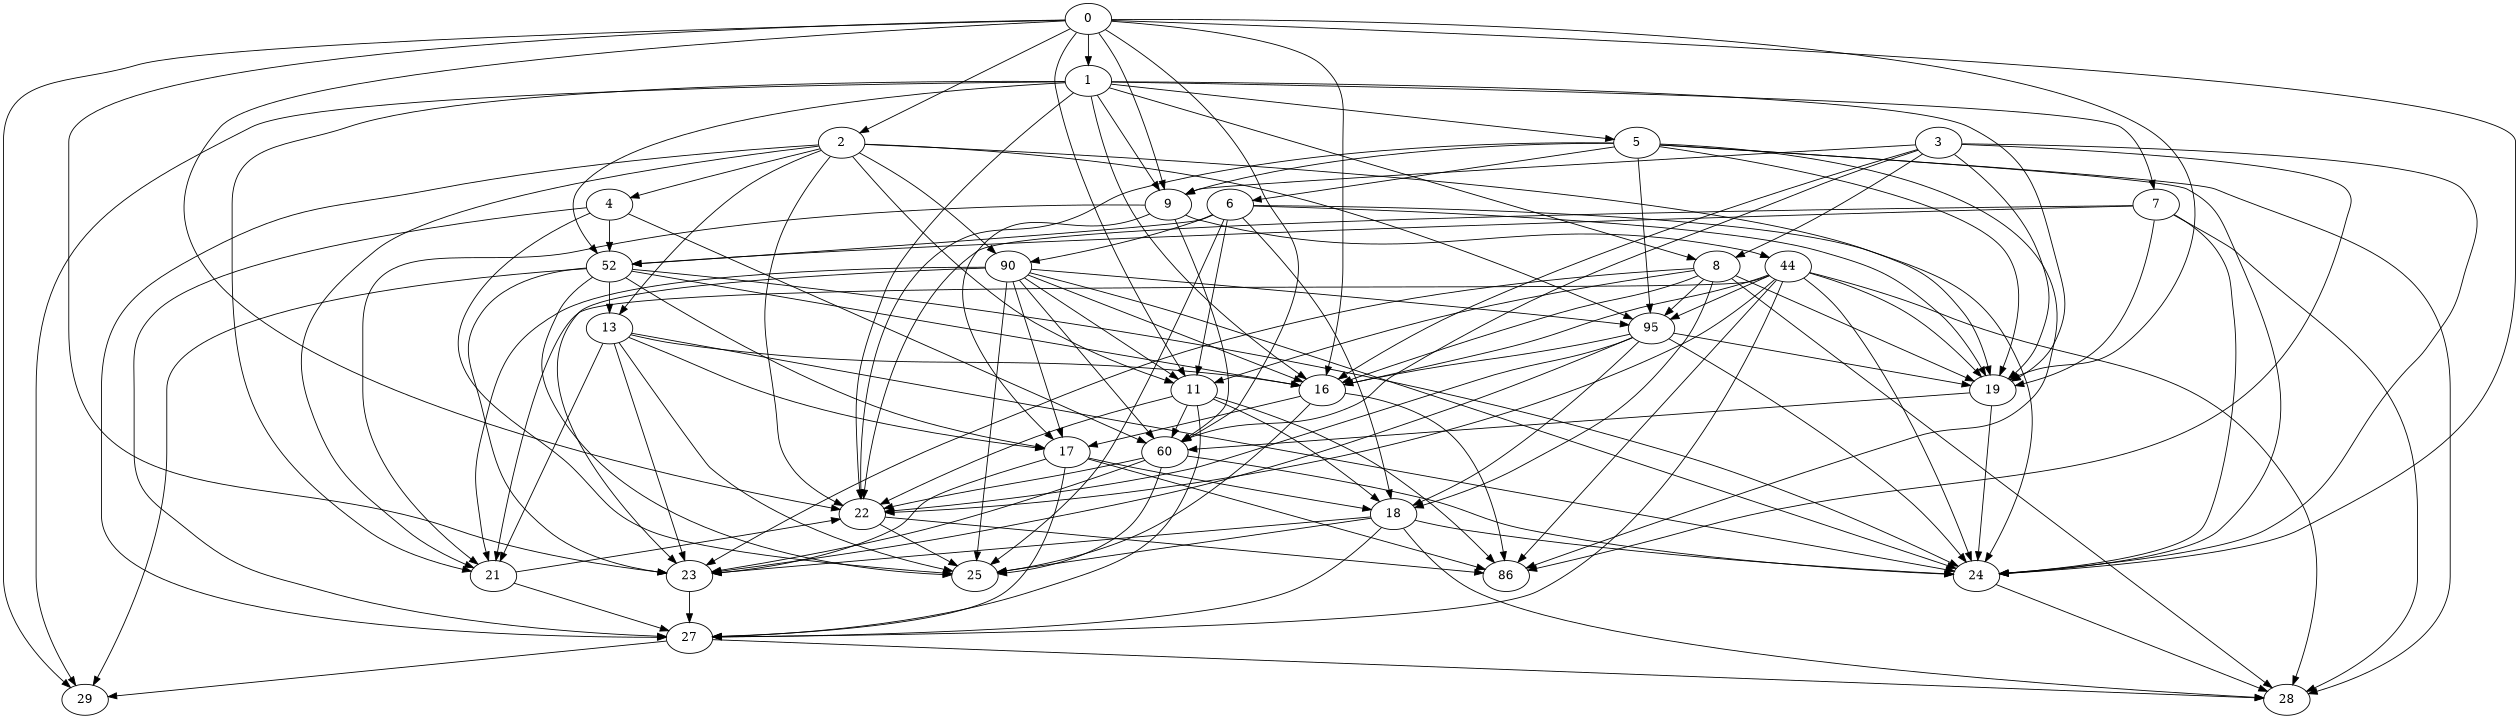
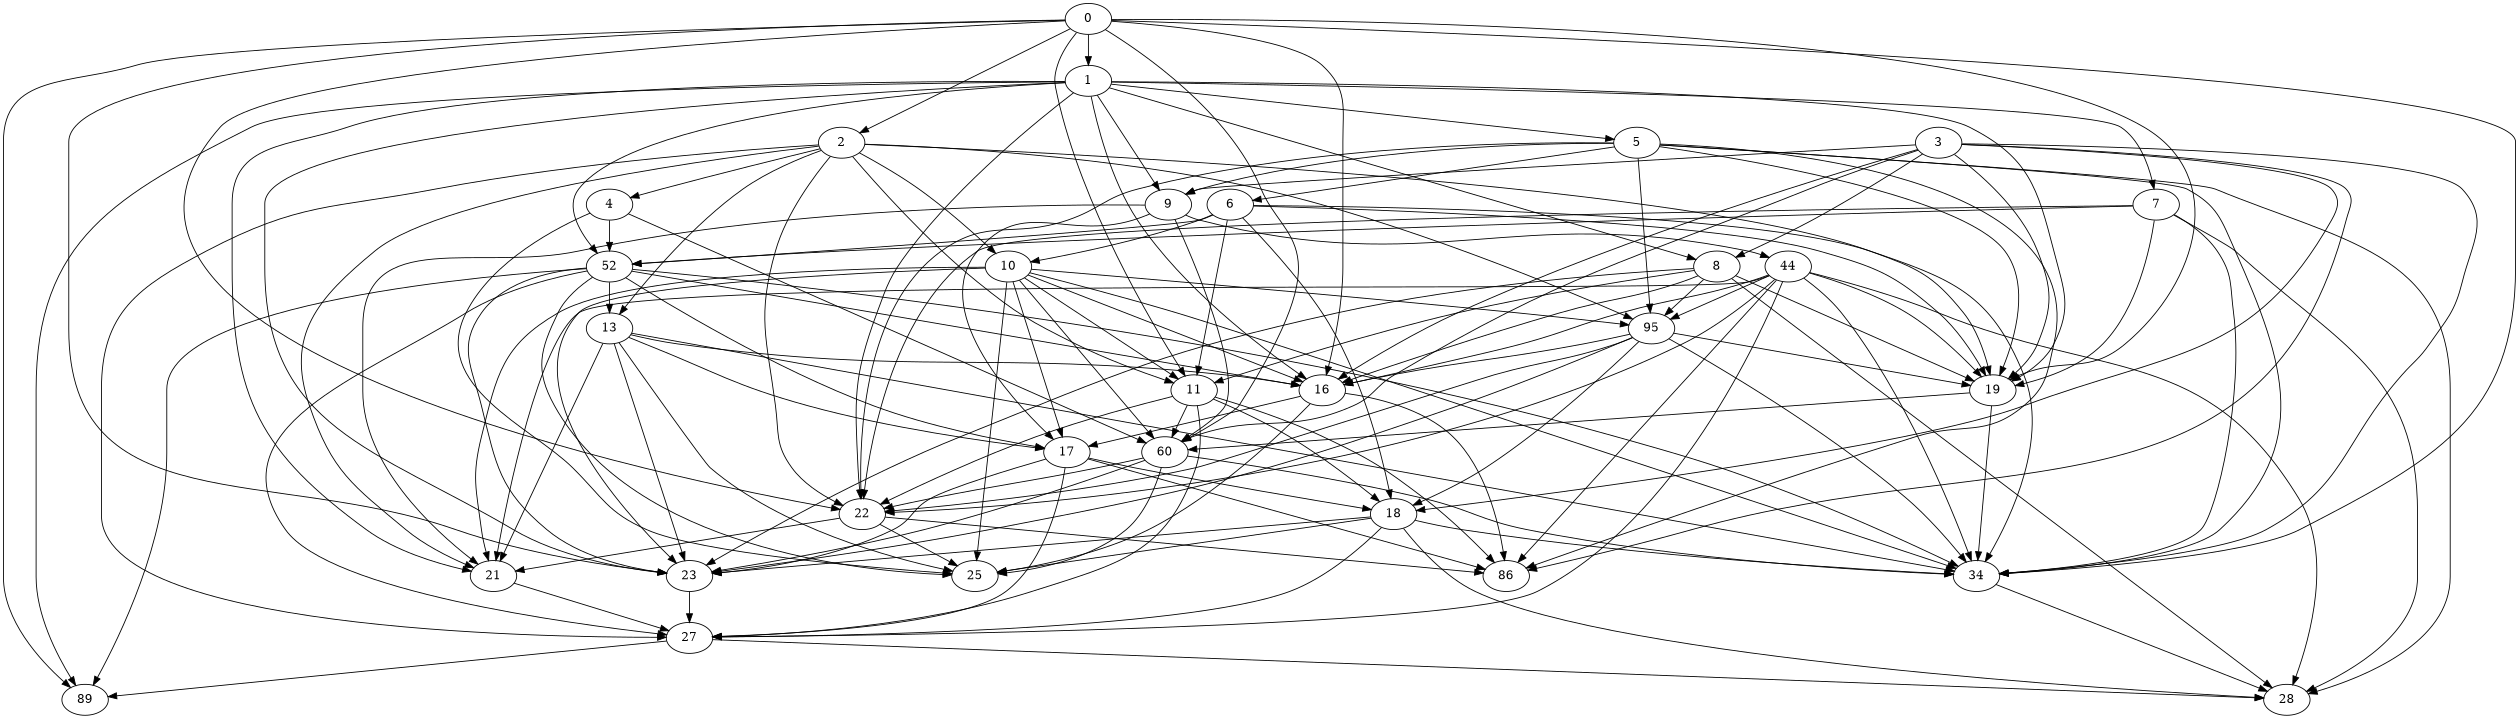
edge "0" -> "9": removed
edge "1" -> "23": added
node "90": label "90" -> "10"
edge "6" -> "25": removed
edge "4" -> "27": now "52" -> "27"
edge "8" -> "18": now "3" -> "18"
edge "21" -> "22": reversed
node "24": label "24" -> "34"
node "29": label "29" -> "89"
